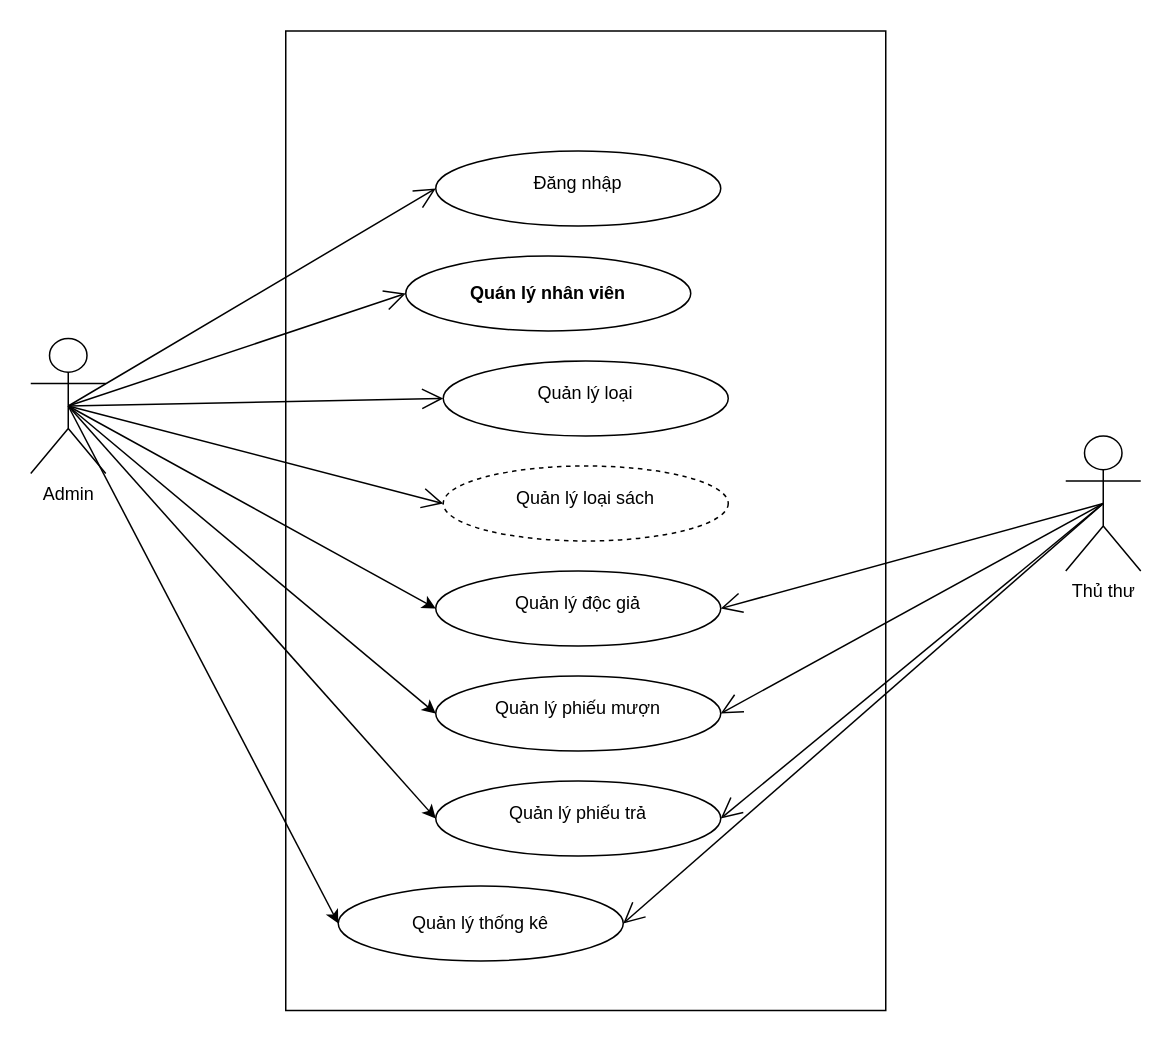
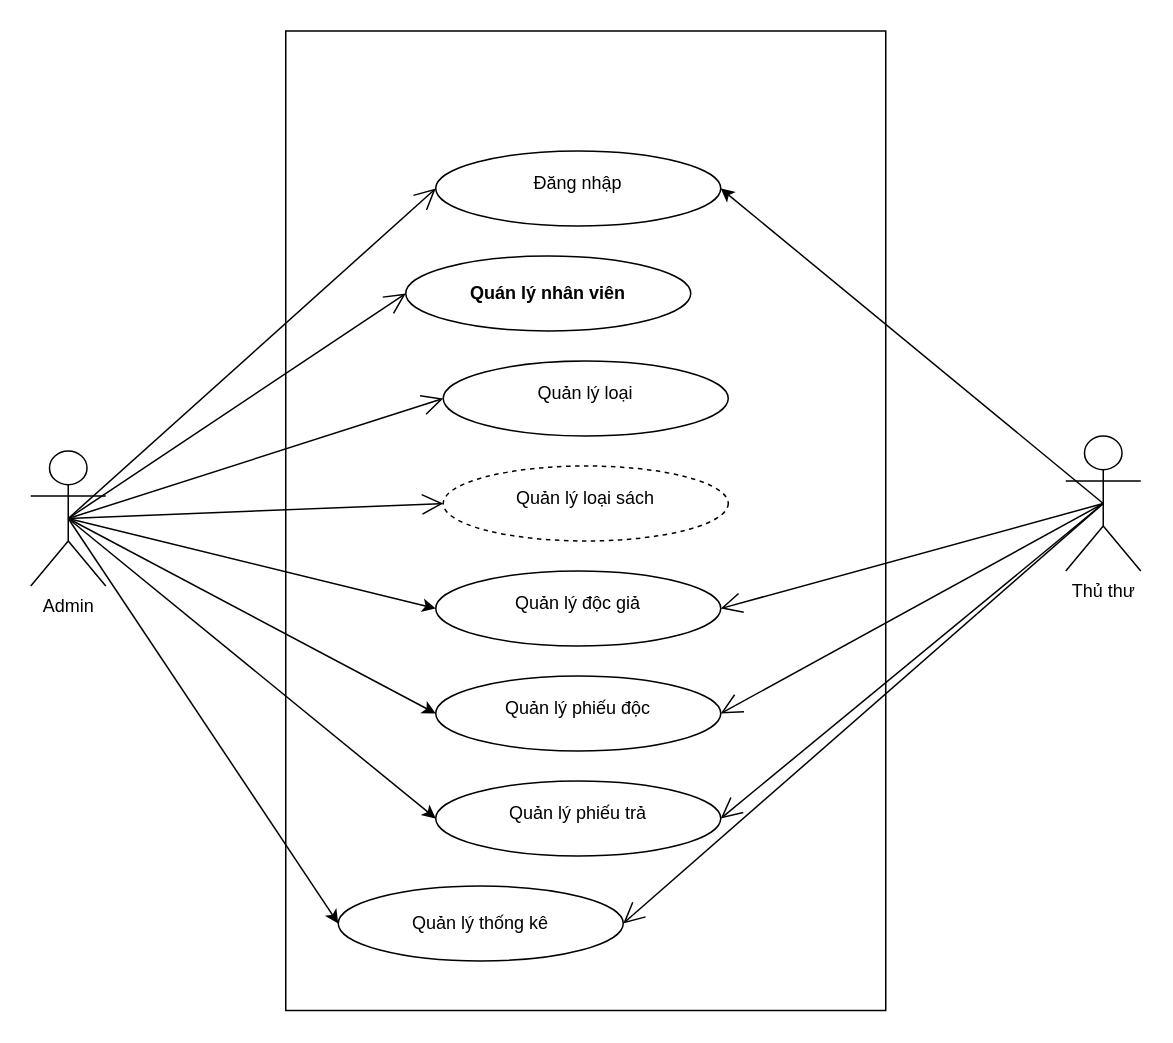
edge "Thủ thư" -> "Đăng nhập": added
node "Admin": moved (68, 406) -> (68, 518)
node "Quản lý phiếu mượn": label "Quản lý phiếu mượn" -> "Quản lý phiếu độc"
